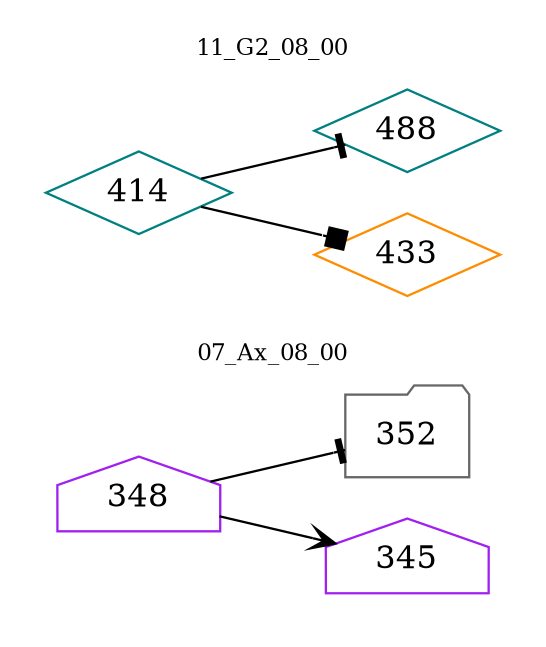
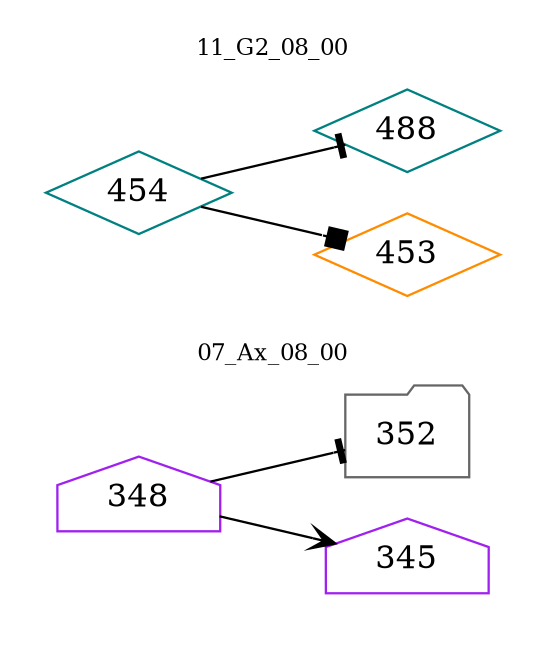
node "414": label "414" -> "454"
node "433": label "433" -> "453"
